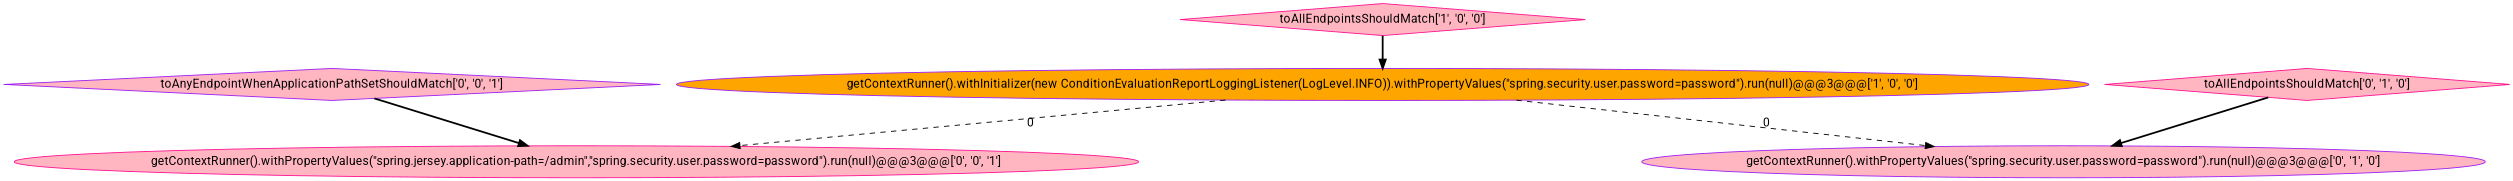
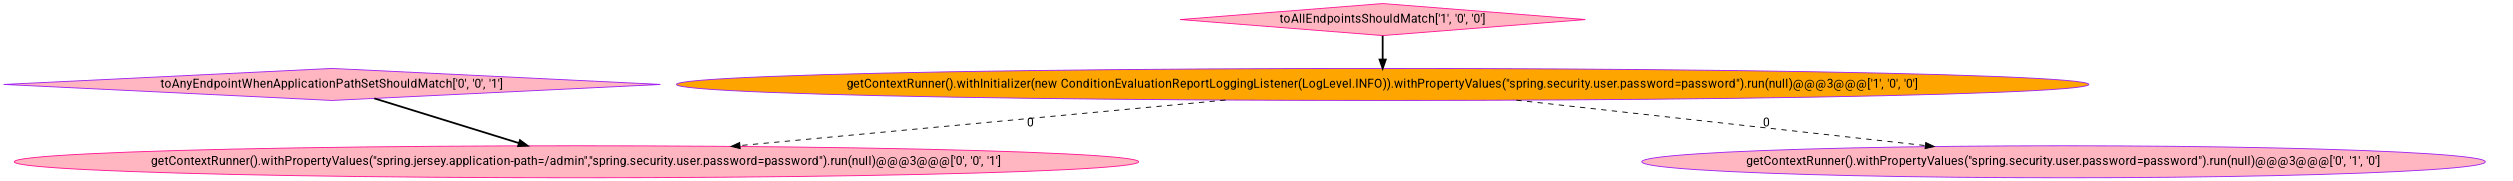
node "toAllEndpointsShouldMatch['0', '1', '0']": removed
